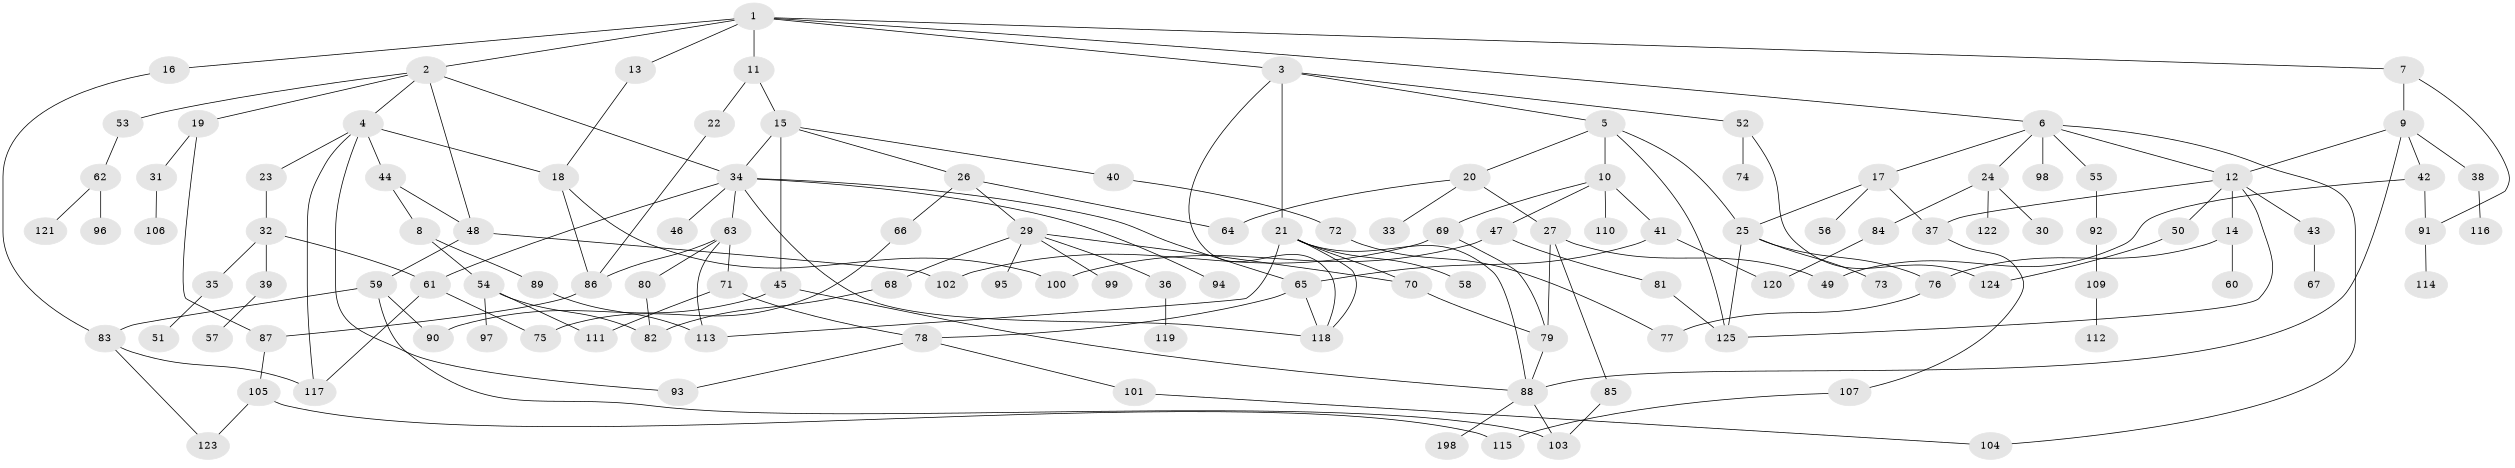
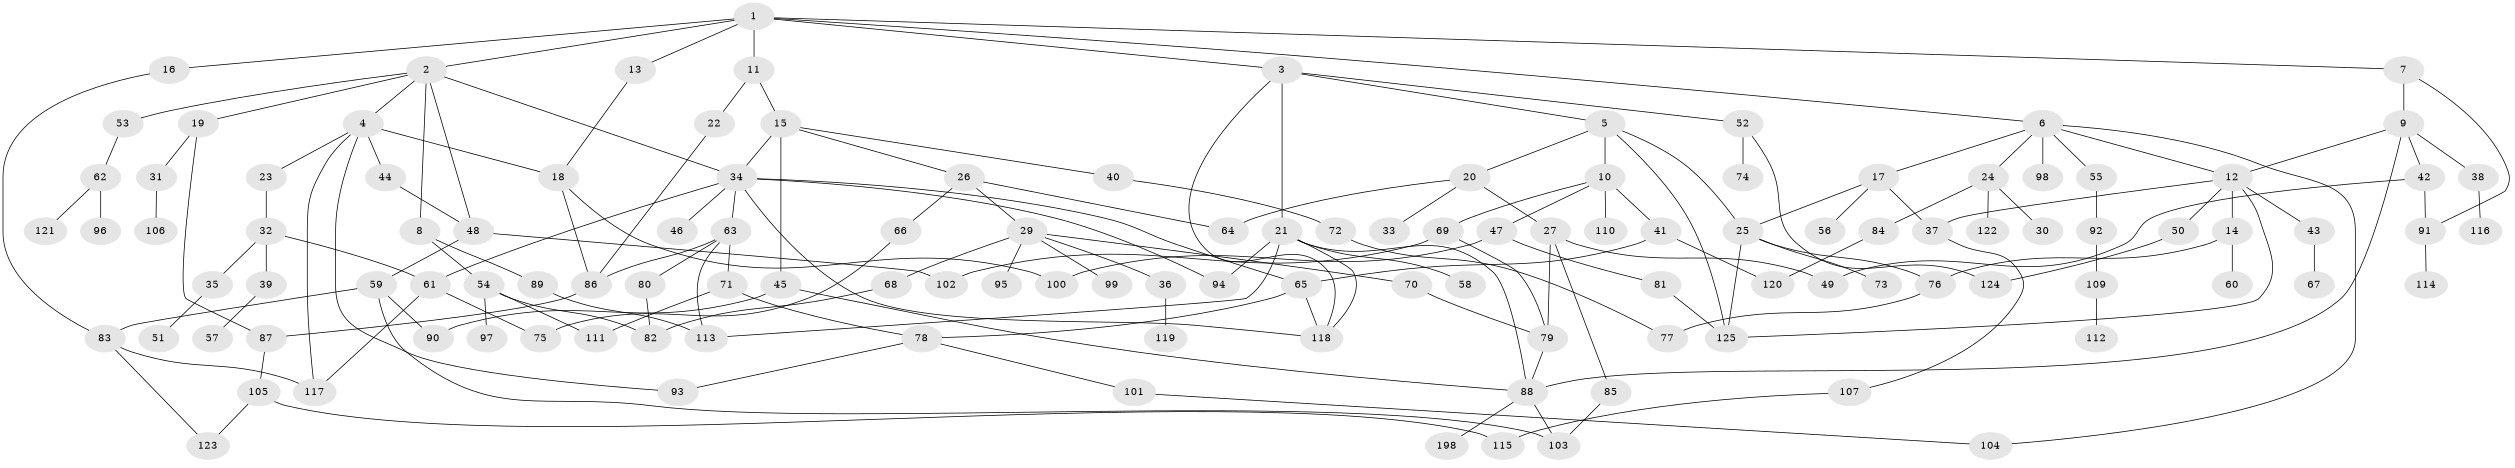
edge "44" -- "8": now "2" -- "8"
edge "21" -- "70": now "21" -- "94"
